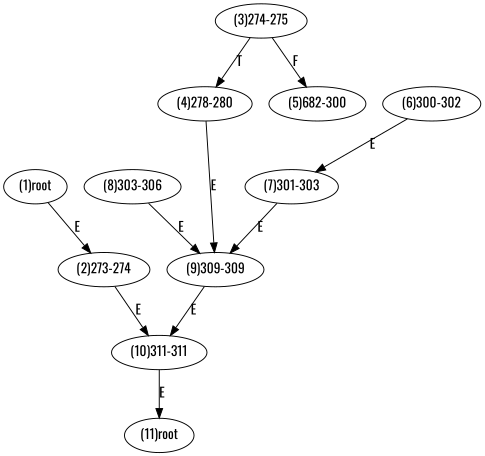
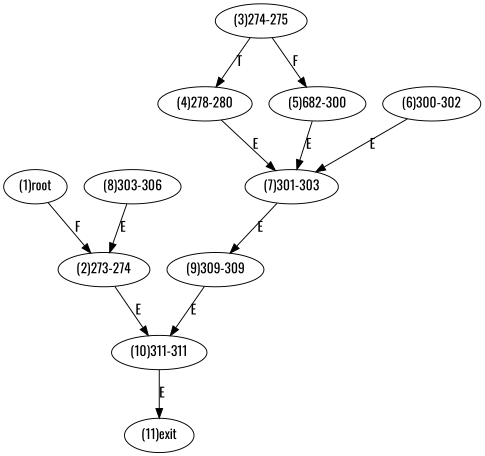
edge "(5)682-300" -> "(7)301-303": added, label "E"
edge "(4)278-280" -> "(9)309-309": now "(4)278-280" -> "(7)301-303"
edge "(8)303-306" -> "(9)309-309": now "(8)303-306" -> "(2)273-274"
edge "(1)root" -> "(2)273-274": label "E" -> "F"
node "(11)root": label "(11)root" -> "(11)exit"
